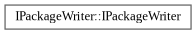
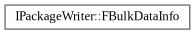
node "IPackageWriter::IPackageWriter": label "IPackageWriter::IPackageWriter" -> "IPackageWriter::FBulkDataInfo"
